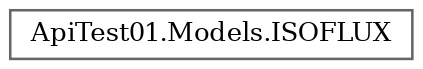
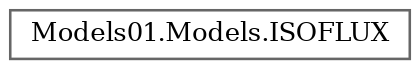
node "ApiTest01.Models.ISOFLUX": label "ApiTest01.Models.ISOFLUX" -> "Models01.Models.ISOFLUX"
